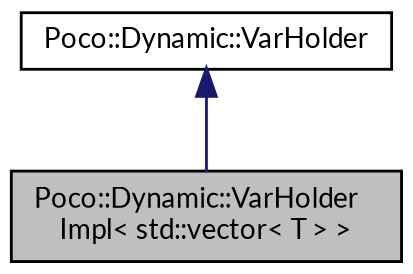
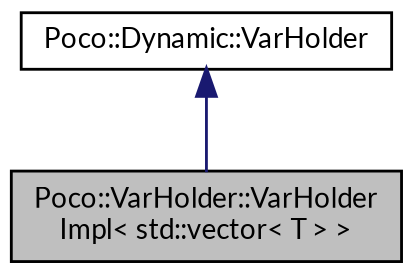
node "Poco::Dynamic::VarHolder Impl< std::vector< T > >": label "Poco::Dynamic::VarHolder Impl< std::vector< T > >" -> "Poco::VarHolder::VarHolder Impl< std::vector< T > >"
